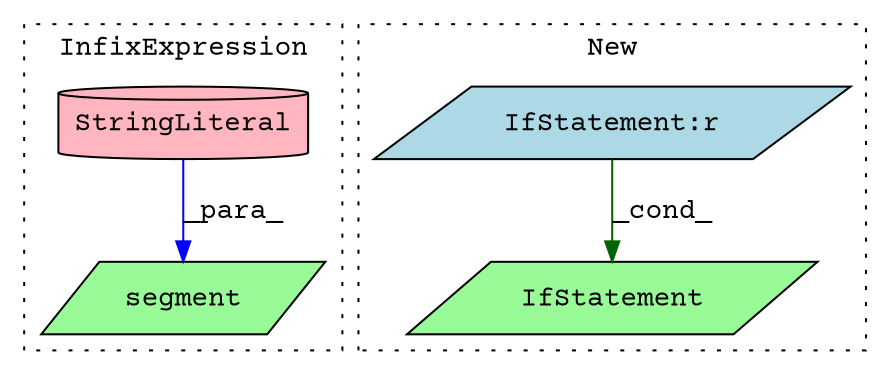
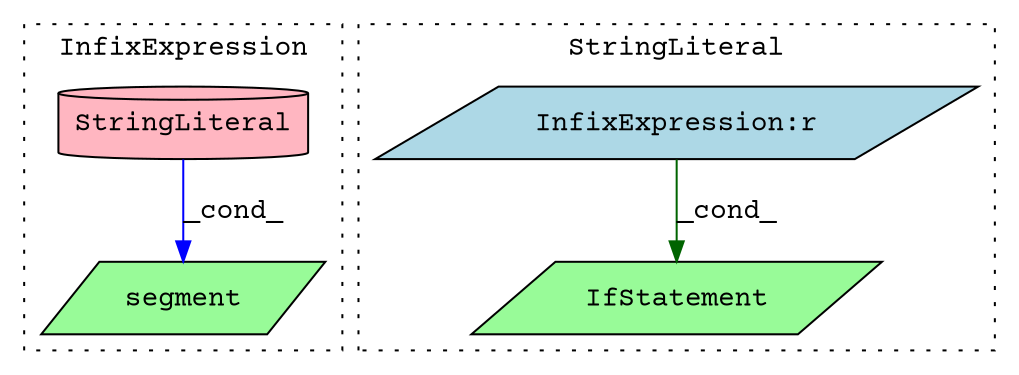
cluster "New": label "New" -> "StringLiteral"
node "IfStatement:r": label "IfStatement:r" -> "InfixExpression:r"
edge "StringLiteral" -> "segment": label "_para_" -> "_cond_"
